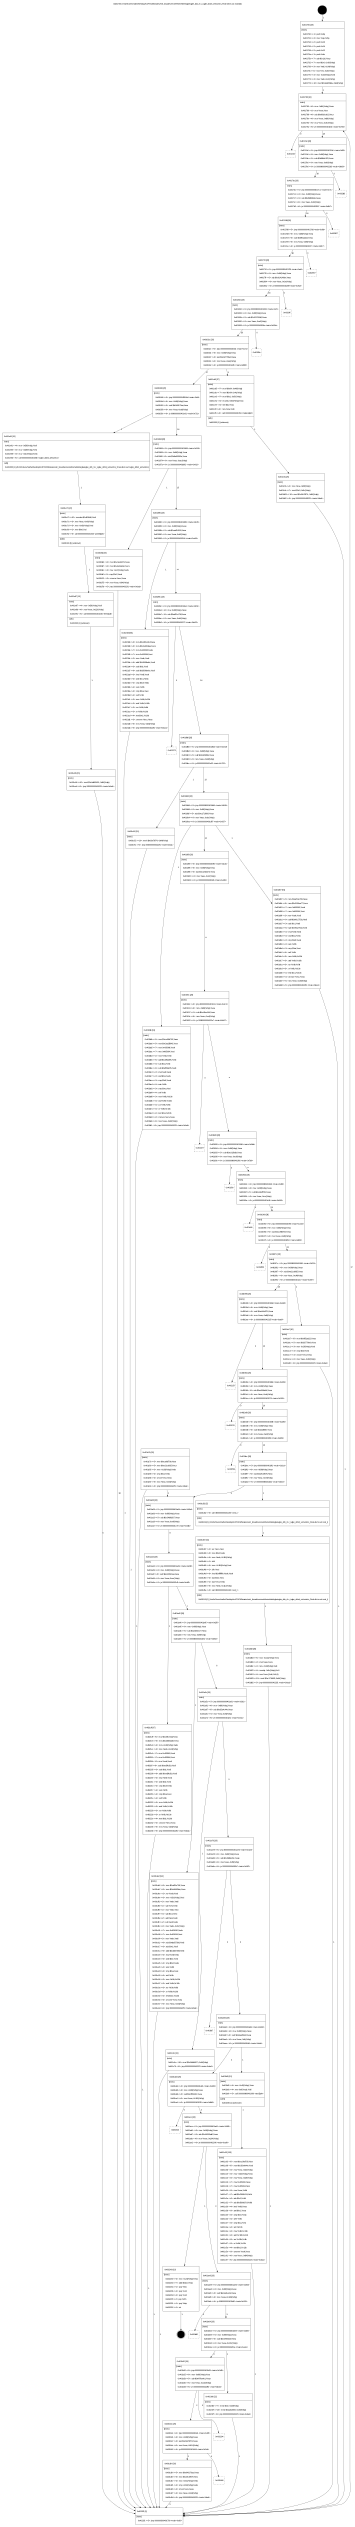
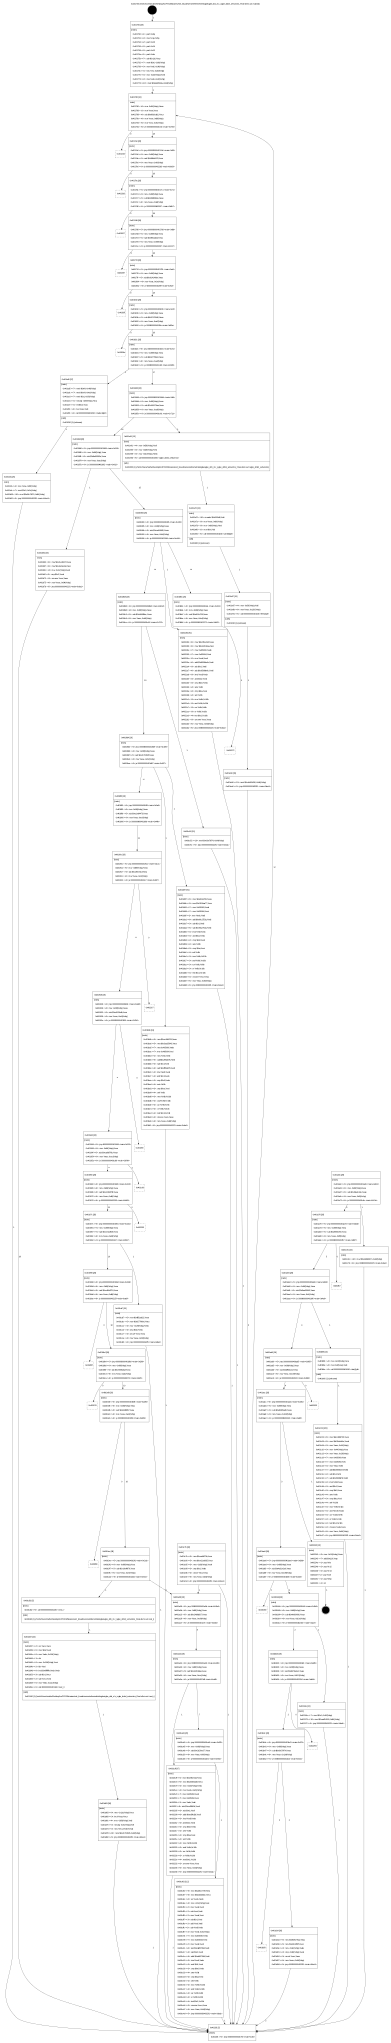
edge "0x40189c [28]" -> "0x4018b8 [28]": now "0x401880 [28]" -> "0x4018b8 [28]"
edge "0x401a40 [28]" -> "0x401a5c [28]": removed, label "6"
